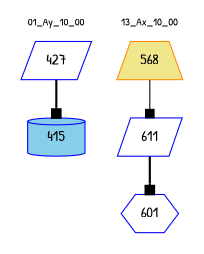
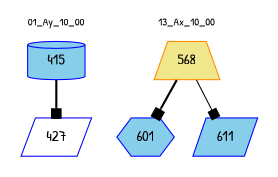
edge "427" -> "415": reversed
node "611": fillcolor white -> skyblue
edge "611" -> "601": now "568" -> "601"
node "601": fillcolor white -> skyblue
